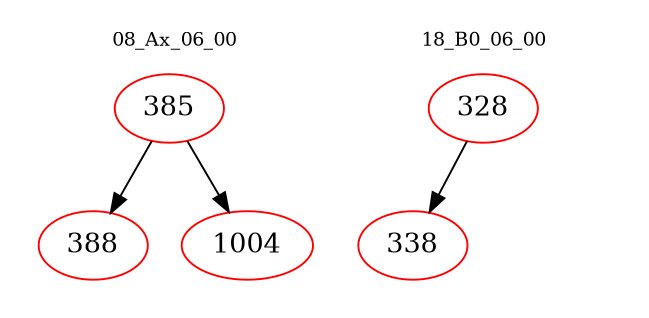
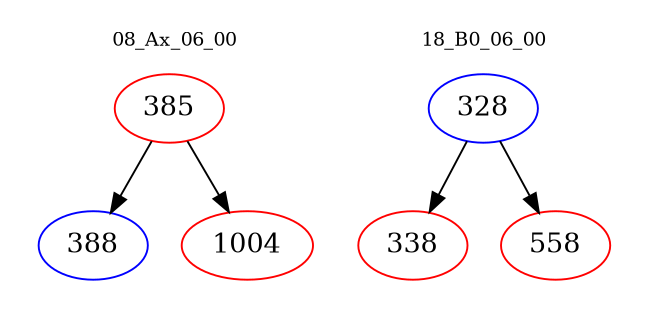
node "328": color red -> blue
node "388": color red -> blue
node "558": added
